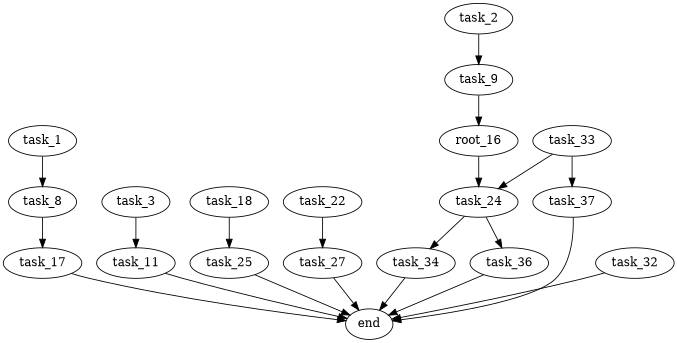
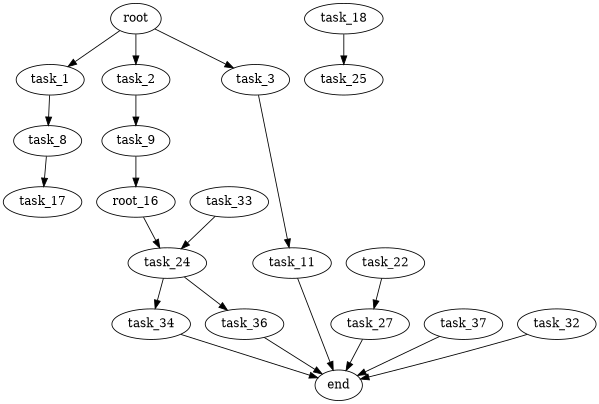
node "root": added
edge "task_33" -> "task_37": removed
edge "task_25" -> "end": removed
edge "task_17" -> "end": removed
